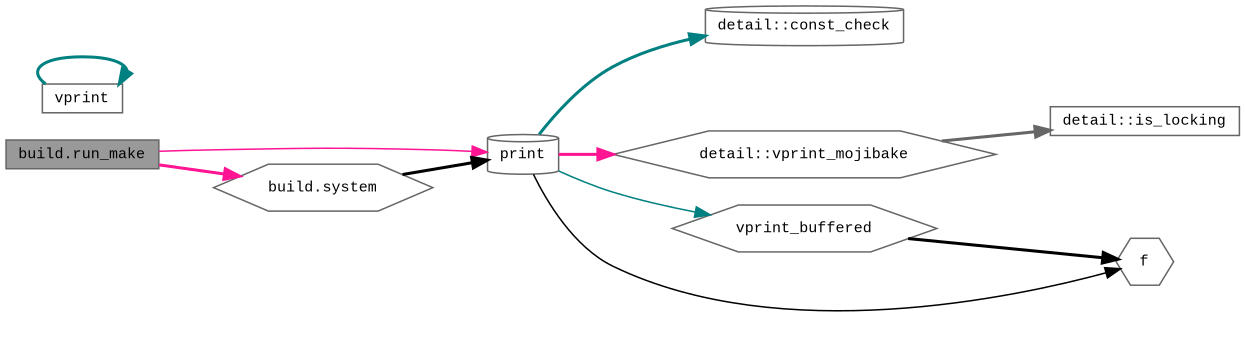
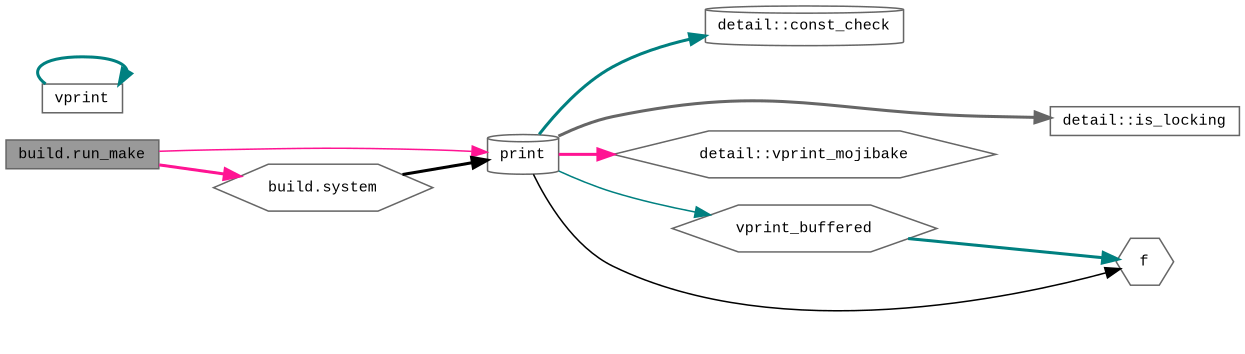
edge "detail::vprint_mojibake" -> "detail::is_locking": now "print" -> "detail::is_locking"
edge "vprint_buffered" -> "f": color black -> teal
